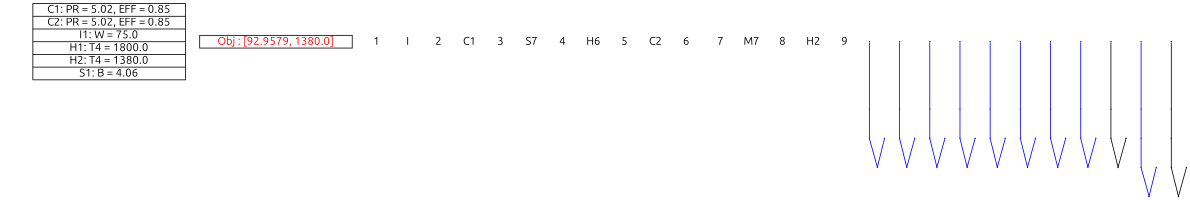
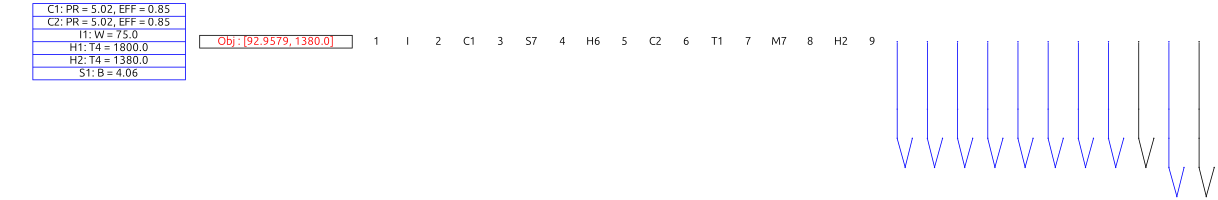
node "C1: PR = 5.02, EFF = 0.85": color black -> blue
node "T1": added
